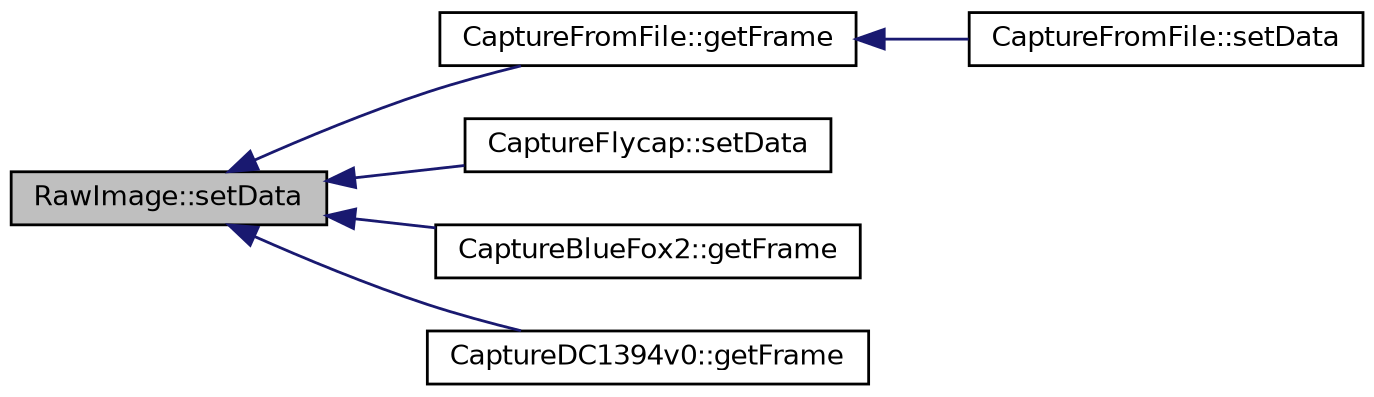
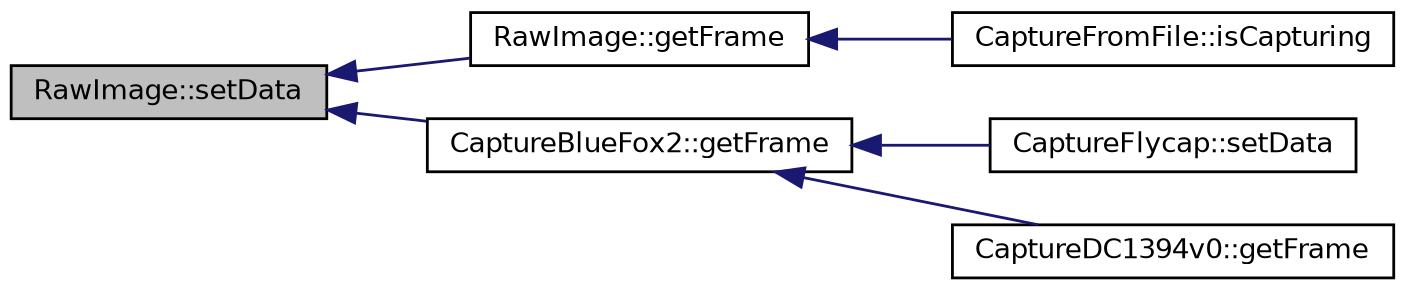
node "CaptureFromFile::getFrame": label "CaptureFromFile::getFrame" -> "RawImage::getFrame"
node "CaptureFromFile::setData": label "CaptureFromFile::setData" -> "CaptureFromFile::isCapturing"
edge "CaptureFlycap::setData" -> "RawImage::setData": now "CaptureFlycap::setData" -> "CaptureBlueFox2::getFrame"
edge "CaptureDC1394v0::getFrame" -> "RawImage::setData": now "CaptureDC1394v0::getFrame" -> "CaptureBlueFox2::getFrame"
